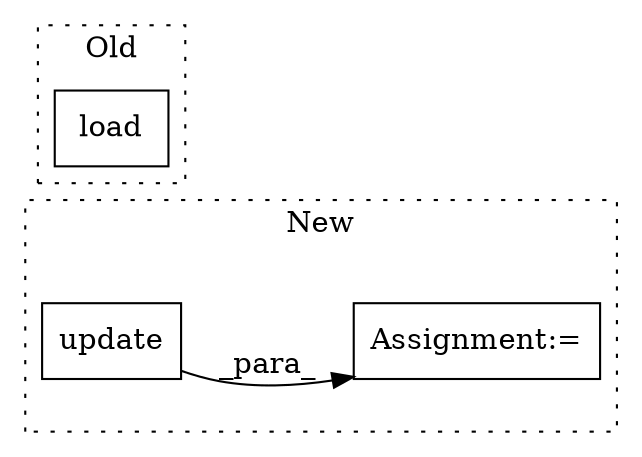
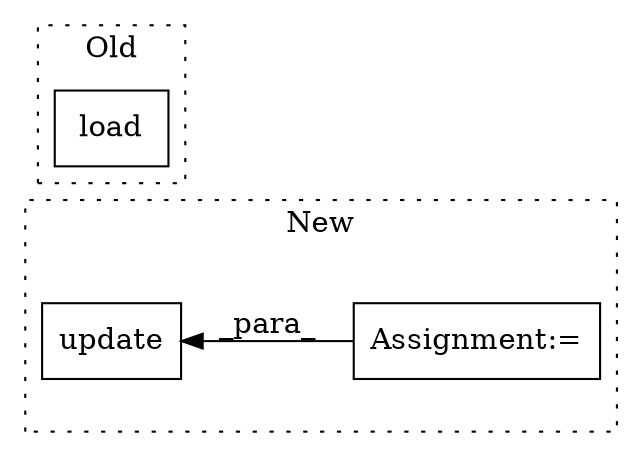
edge "update" -> "Assignment:=": reversed
